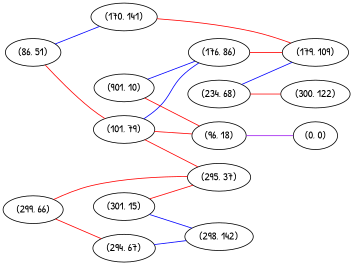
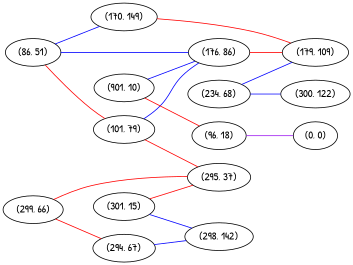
node "(170, 141)": label "(170, 141)" -> "(170, 149)"
edge "(86, 51)" -- "(176, 86)": added
edge "(234, 68)" -- "(300, 122)": color red -> blue
edge "(101, 79)" -- "(96, 18)": removed
